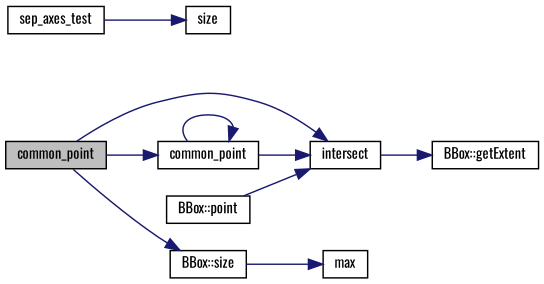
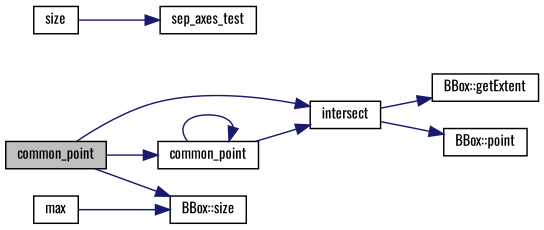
edge "sep_axes_test" -> "size": reversed
edge "BBox::point" -> "intersect": reversed
edge "BBox::size" -> "max": reversed
